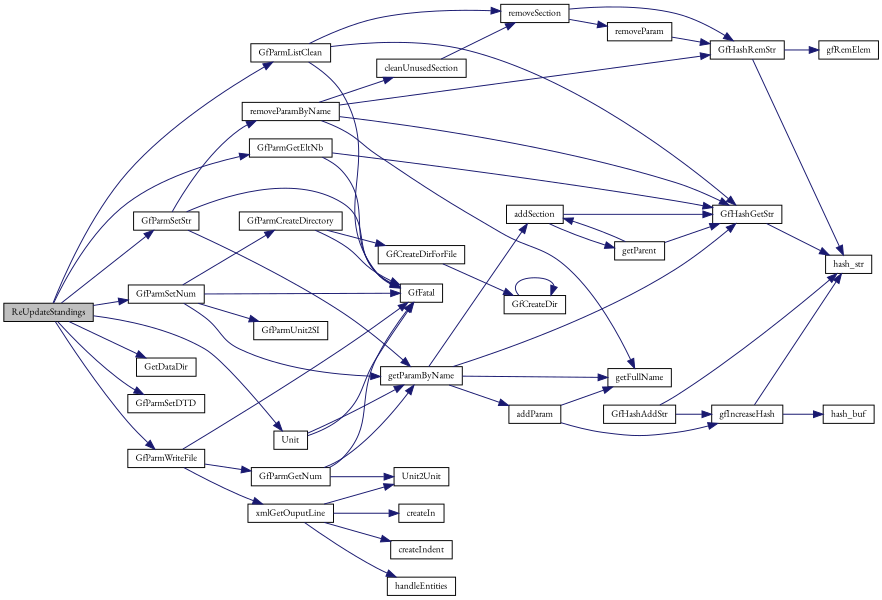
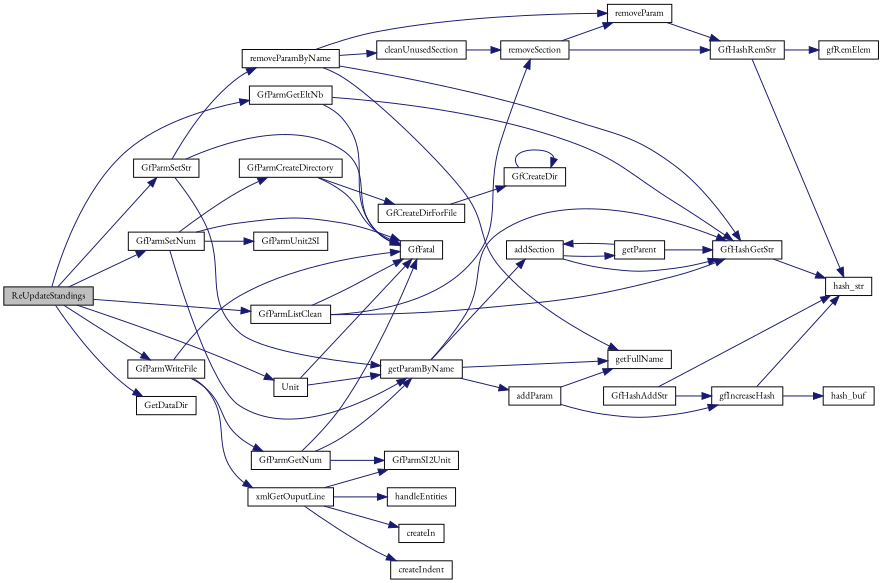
edge "removeParamByName" -> "GfHashRemStr": now "removeParamByName" -> "removeParam"
node "GfParmSetDTD": removed
node "Unit2Unit": label "Unit2Unit" -> "GfParmSI2Unit"
